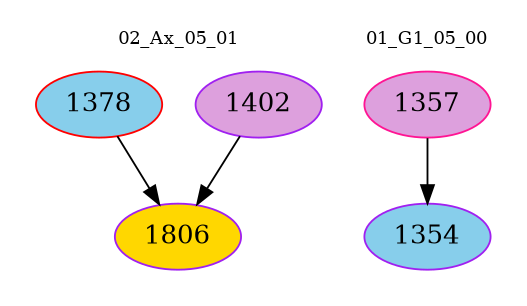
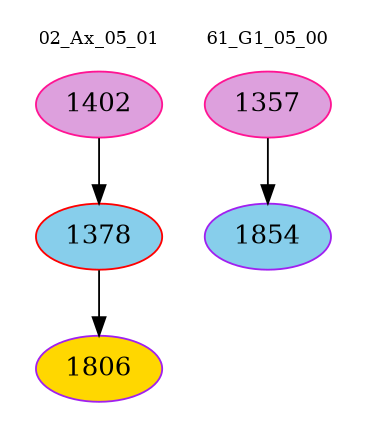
cluster "01_G1_05_00": label "01_G1_05_00" -> "61_G1_05_00"
node "1402": color purple -> deeppink
edge "1402" -> "1806": now "1402" -> "1378"
node "1354": label "1354" -> "1854"
